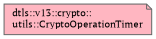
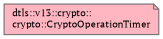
node "dtls::v13::crypto:: utils::CryptoOperationTimer": label "dtls::v13::crypto:: utils::CryptoOperationTimer" -> "dtls::v13::crypto:: crypto::CryptoOperationTimer"
